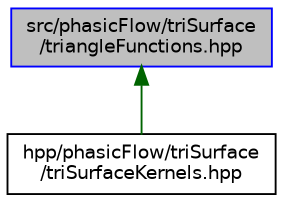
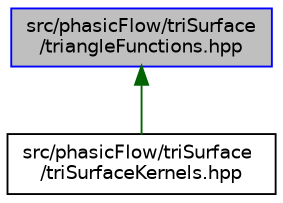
node "hpp/phasicFlow/triSurface /triSurfaceKernels.hpp": label "hpp/phasicFlow/triSurface /triSurfaceKernels.hpp" -> "src/phasicFlow/triSurface /triSurfaceKernels.hpp"
